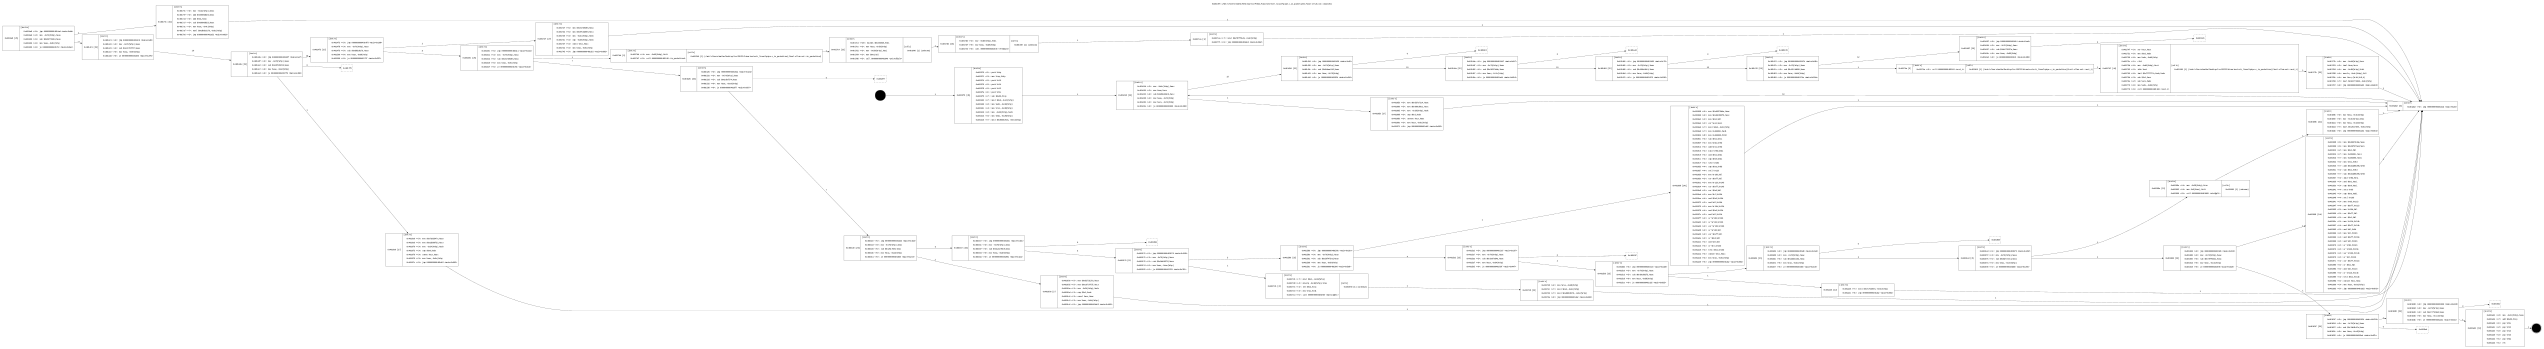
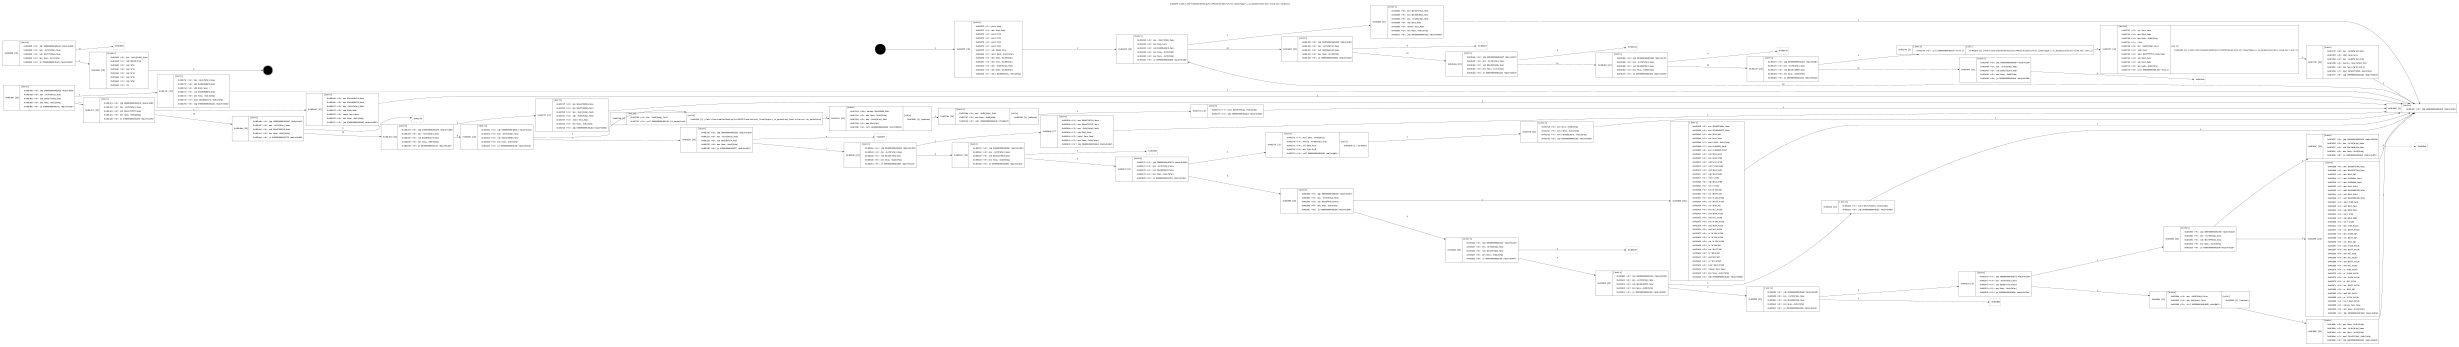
edge "0x4014da [25]" -> "0x4016e6 [27]": now "0x4014c1 [25]" -> "0x4016e6 [27]"
edge "0x40161f [25]" -> "0x401638 [25]": removed, label "1"
